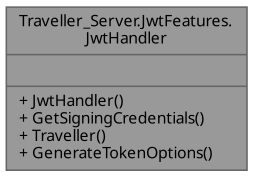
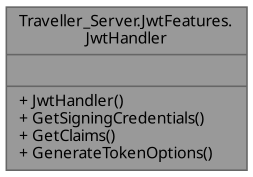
node "Traveller_Server.JwtFeatures.": text "+ Traveller()" -> "+ GetClaims()"
